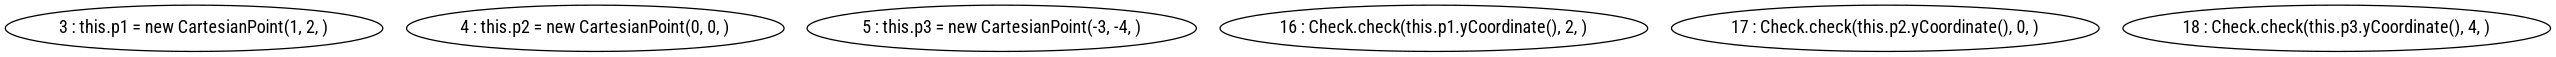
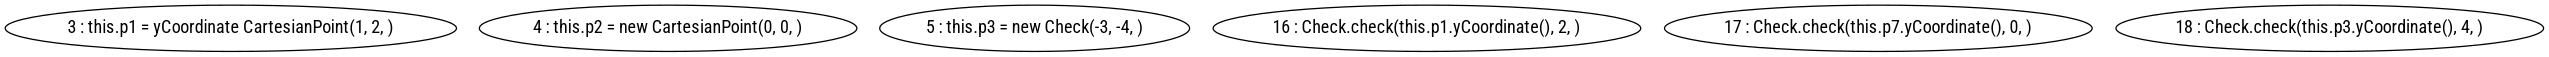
node "3 : this.p1 = new CartesianPoint(1, 2, )": label "3 : this.p1 = new CartesianPoint(1, 2, )" -> "3 : this.p1 = yCoordinate CartesianPoint(1, 2, )"
node "5 : this.p3 = new CartesianPoint(-3, -4, )": label "5 : this.p3 = new CartesianPoint(-3, -4, )" -> "5 : this.p3 = new Check(-3, -4, )"
node "17 : Check.check(this.p2.yCoordinate(), 0, )": label "17 : Check.check(this.p2.yCoordinate(), 0, )" -> "17 : Check.check(this.p7.yCoordinate(), 0, )"
